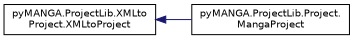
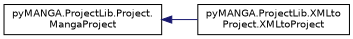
edge "pyMANGA.ProjectLib.Project. MangaProject" -> "pyMANGA.ProjectLib.XMLto Project.XMLtoProject": reversed
